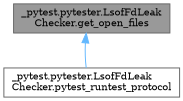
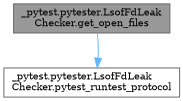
edge "_pytest.pytester.LsofFdLeak Checker.pytest_runtest_protocol" -> "_pytest.pytester.LsofFdLeak Checker.get_open_files": reversed
